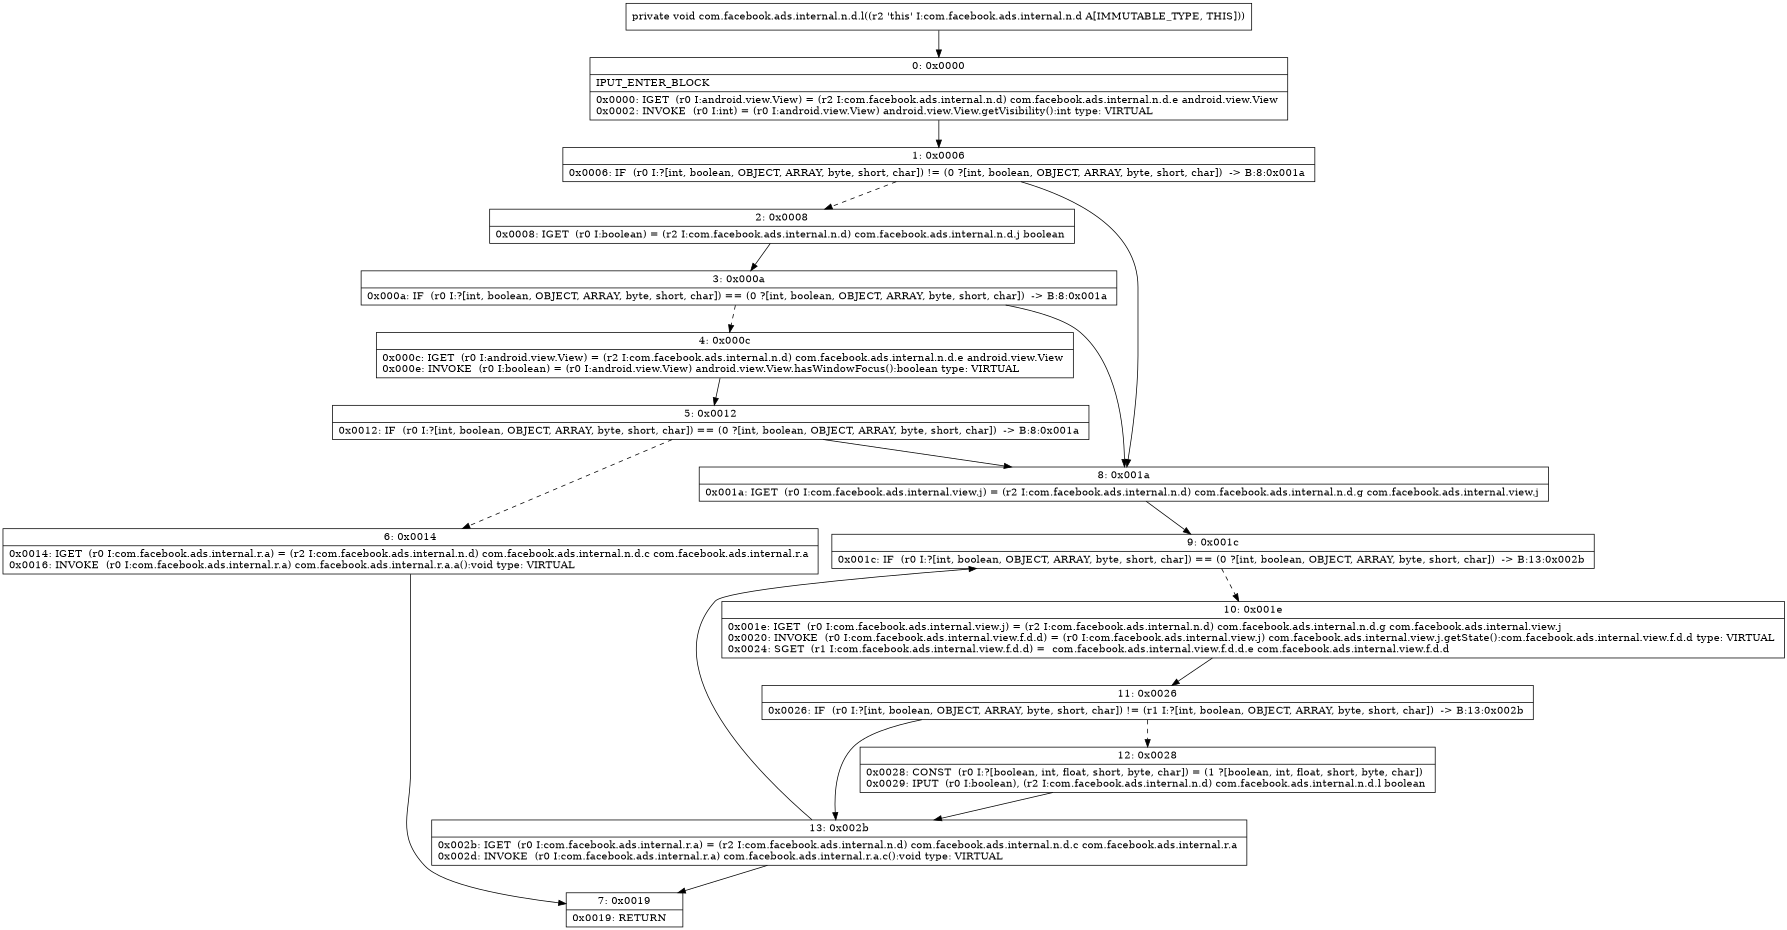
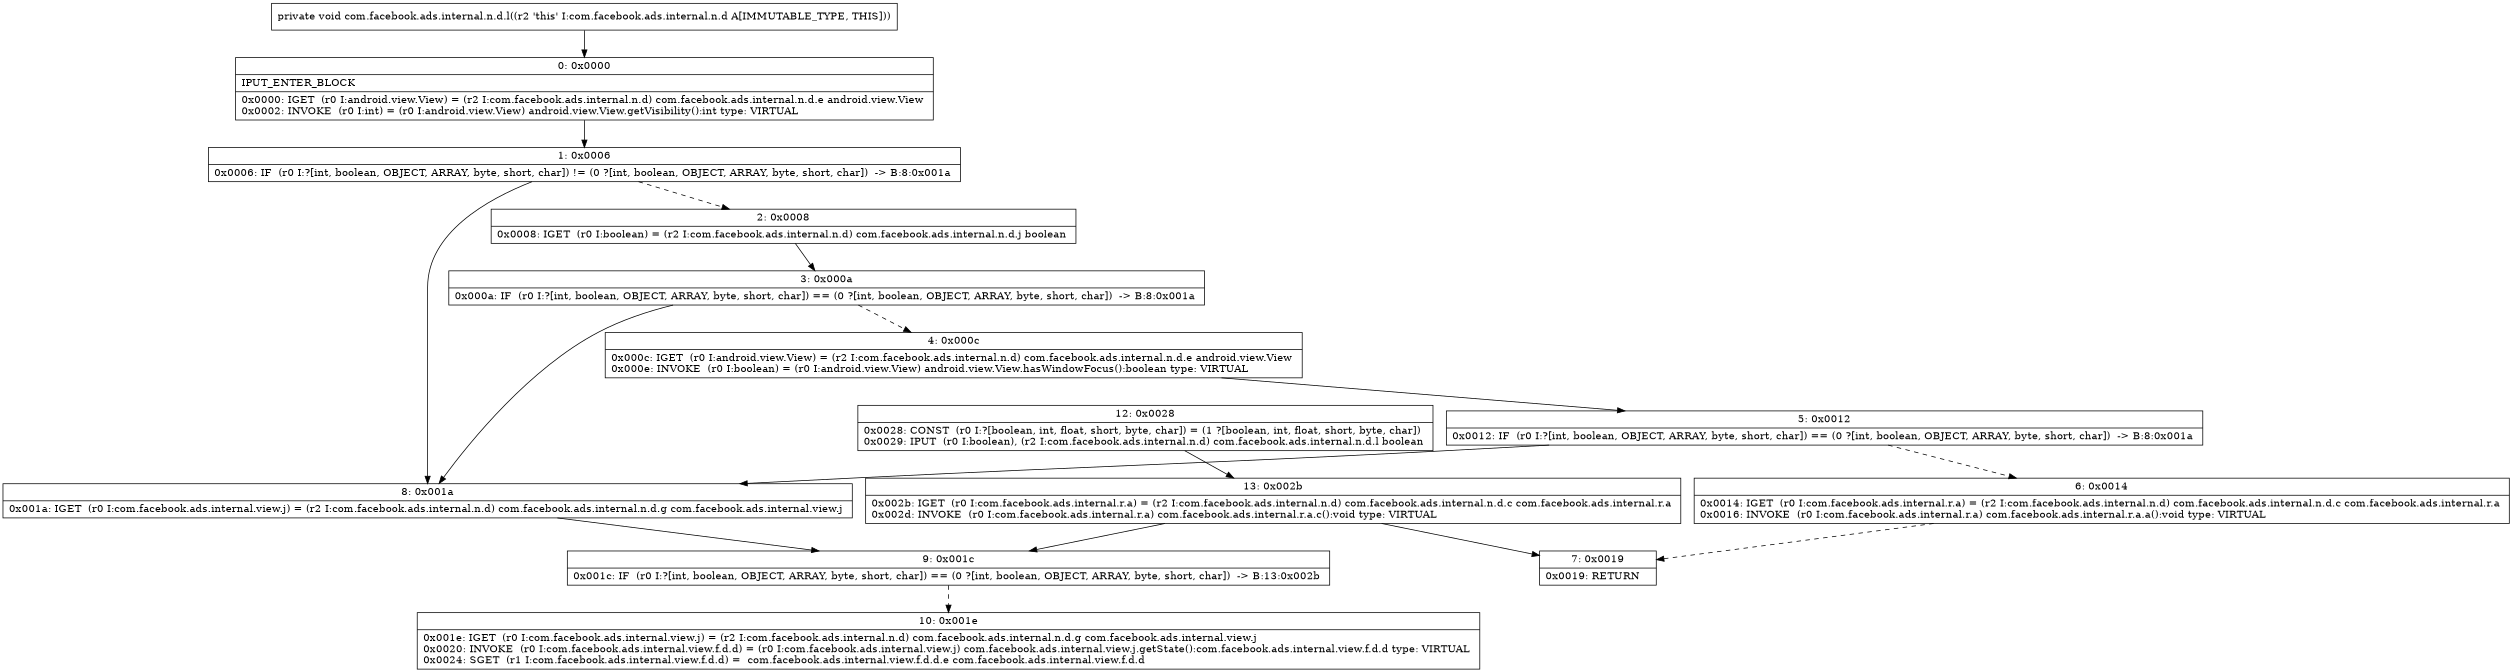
node "11: 0x0026": removed
edge "6: 0x0014" -> "7: 0x0019": style solid -> dashed
